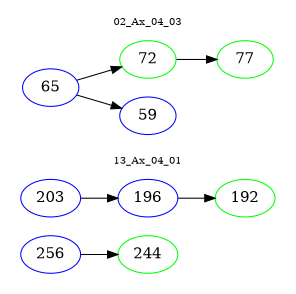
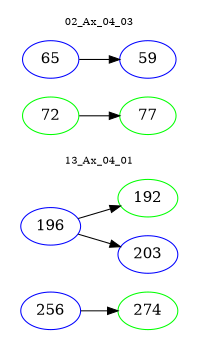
edge "65" -> "72": removed
edge "203" -> "196": reversed
node "244": label "244" -> "274"
